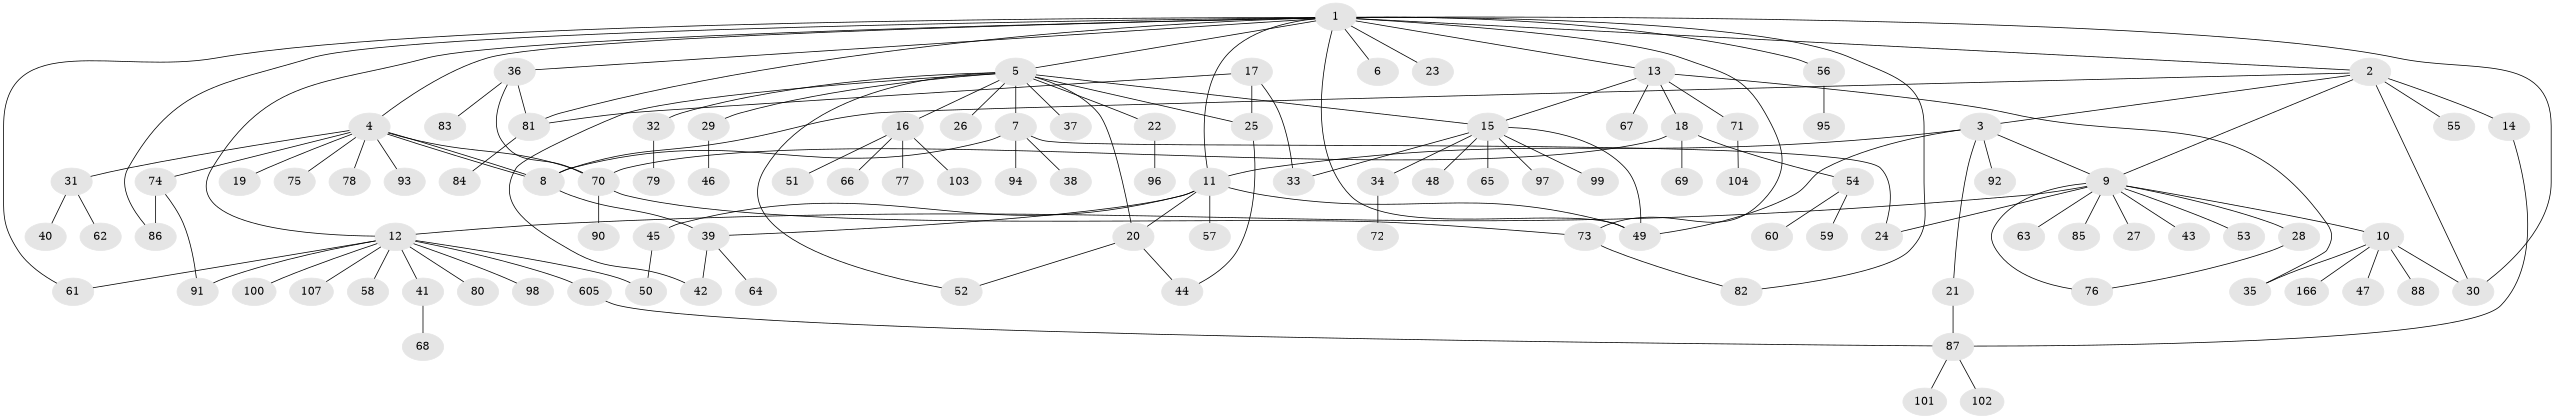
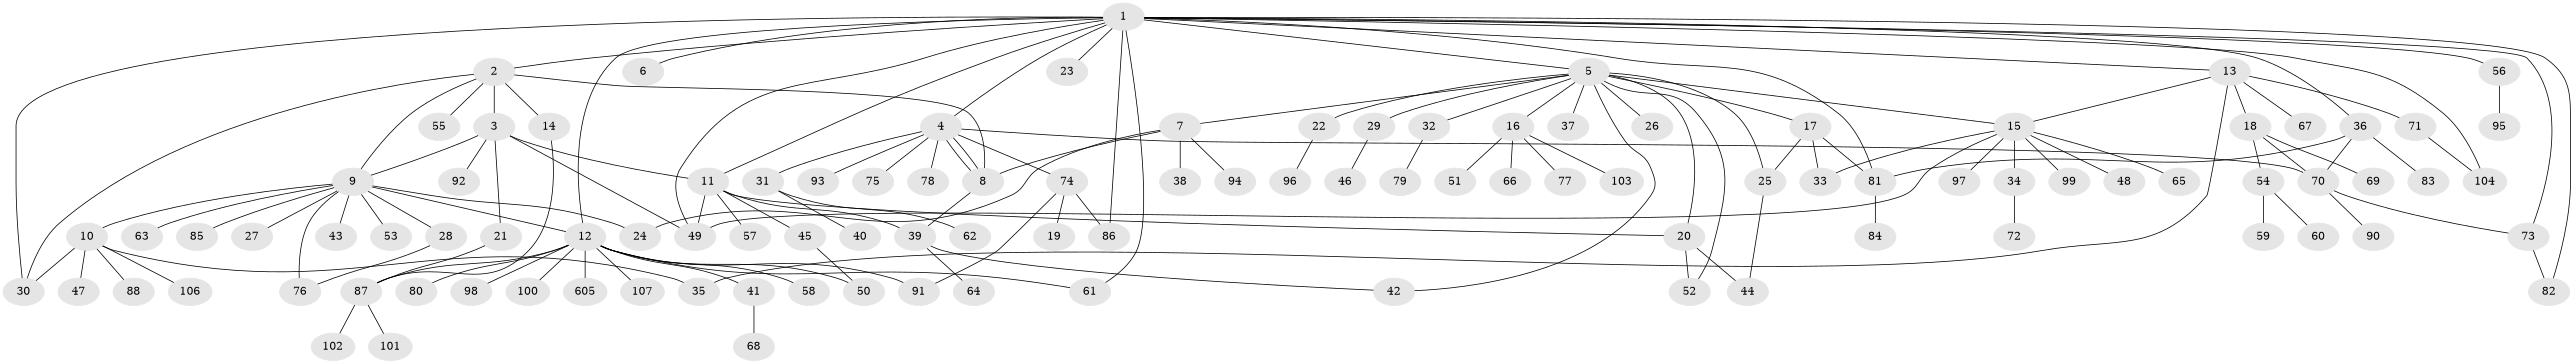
edge "1" -- "104": added
edge "5" -- "17": added
edge "4" -- "19": now "74" -- "19"
node "166": label "166" -> "106"
edge "605" -- "87": now "12" -- "87"
